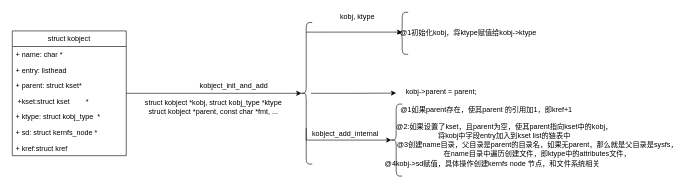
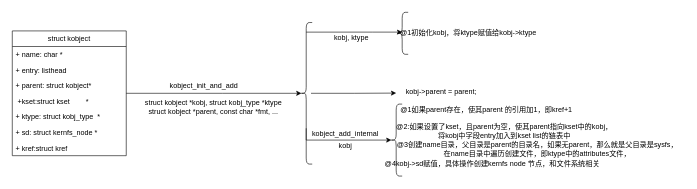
node "kobj, ktype": moved (357, 17) -> (351, 38)
node "+ parent: struct kset*": label "+ parent: struct kset*" -> "+ parent: struct kobject*"
node "kobject_init_and_add": moved (234, 86) -> (204, 86)
node "kobj": added
